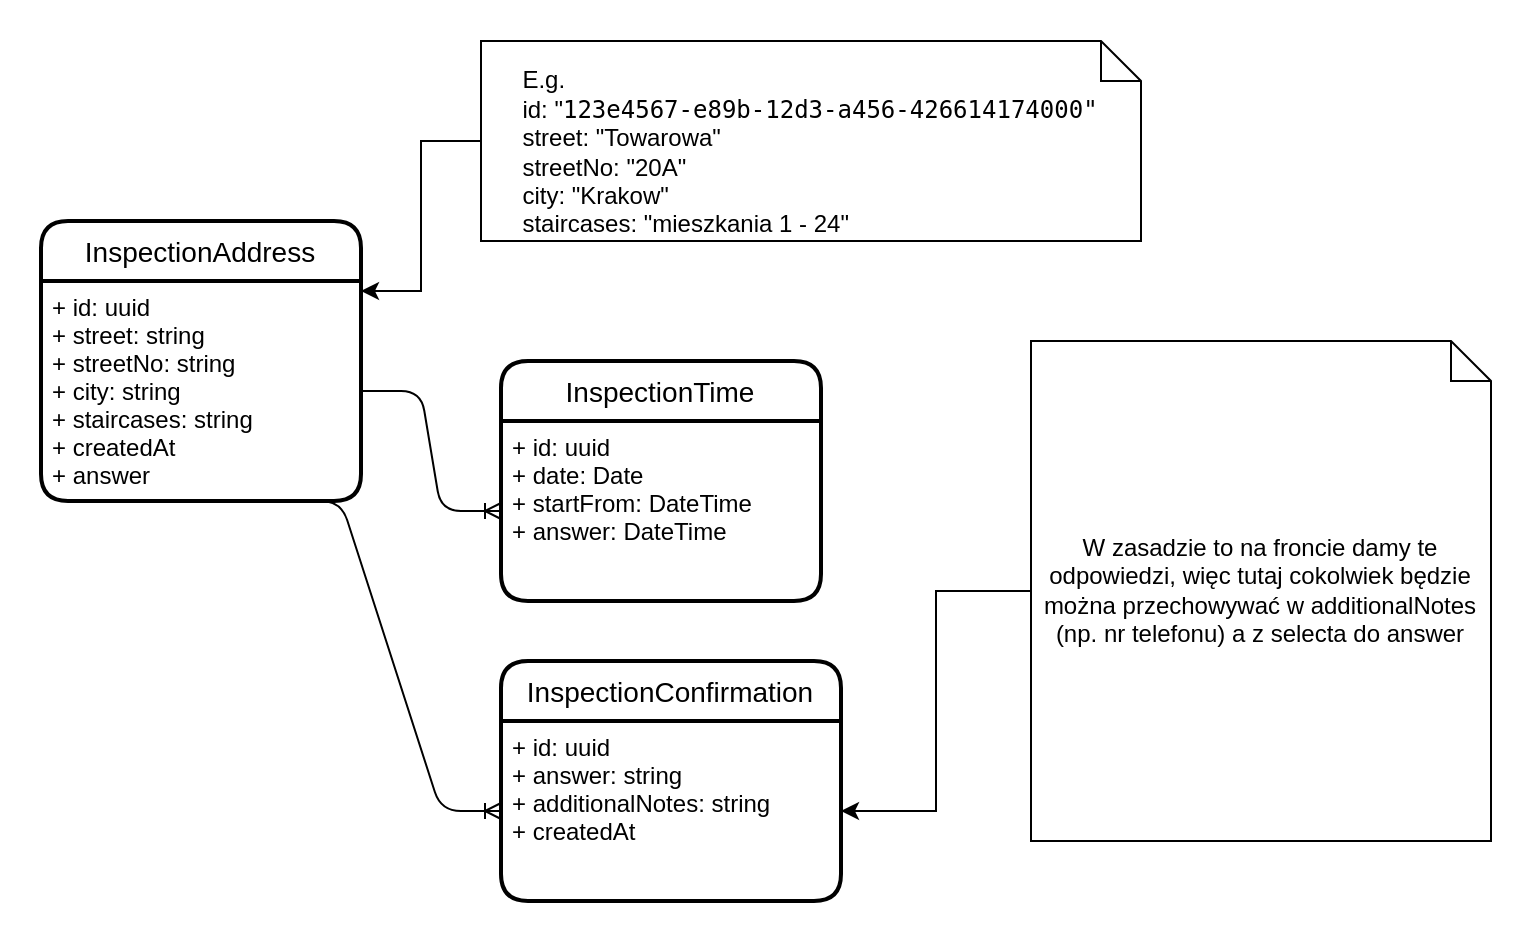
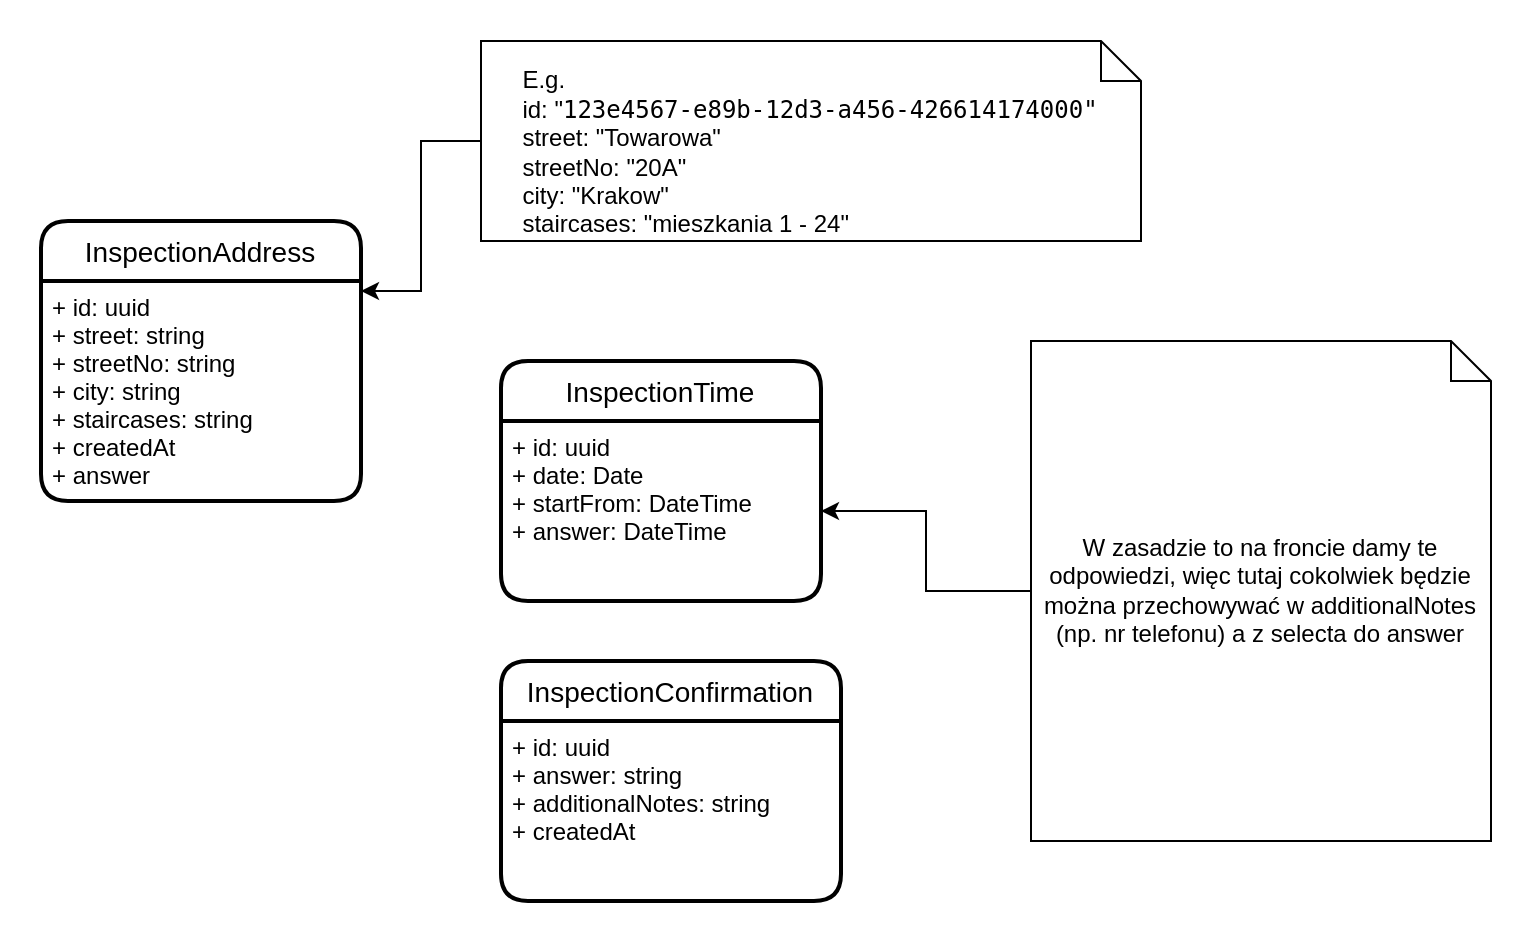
edge "+ id: uuid + street: string + streetNo: string + city: string + staircases: string + createdAt + answer" -> "+ id: uuid + date: Date + startFrom: DateTime + answer: DateTime": removed
edge "+ id: uuid + street: string + streetNo: string + city: string + staircases: string + createdAt + answer" -> "+ id: uuid + answer: string + additionalNotes: string + createdAt": removed
edge "W zasadzie to na froncie damy te odpowiedzi, więc tutaj cokolwiek będzie można przechowywać w additionalNotes (np. nr telefonu) a z selecta do answer" -> "+ id: uuid + answer: string + additionalNotes: string + createdAt": now "W zasadzie to na froncie damy te odpowiedzi, więc tutaj cokolwiek będzie można przechowywać w additionalNotes (np. nr telefonu) a z selecta do answer" -> "+ id: uuid + date: Date + startFrom: DateTime + answer: DateTime"
